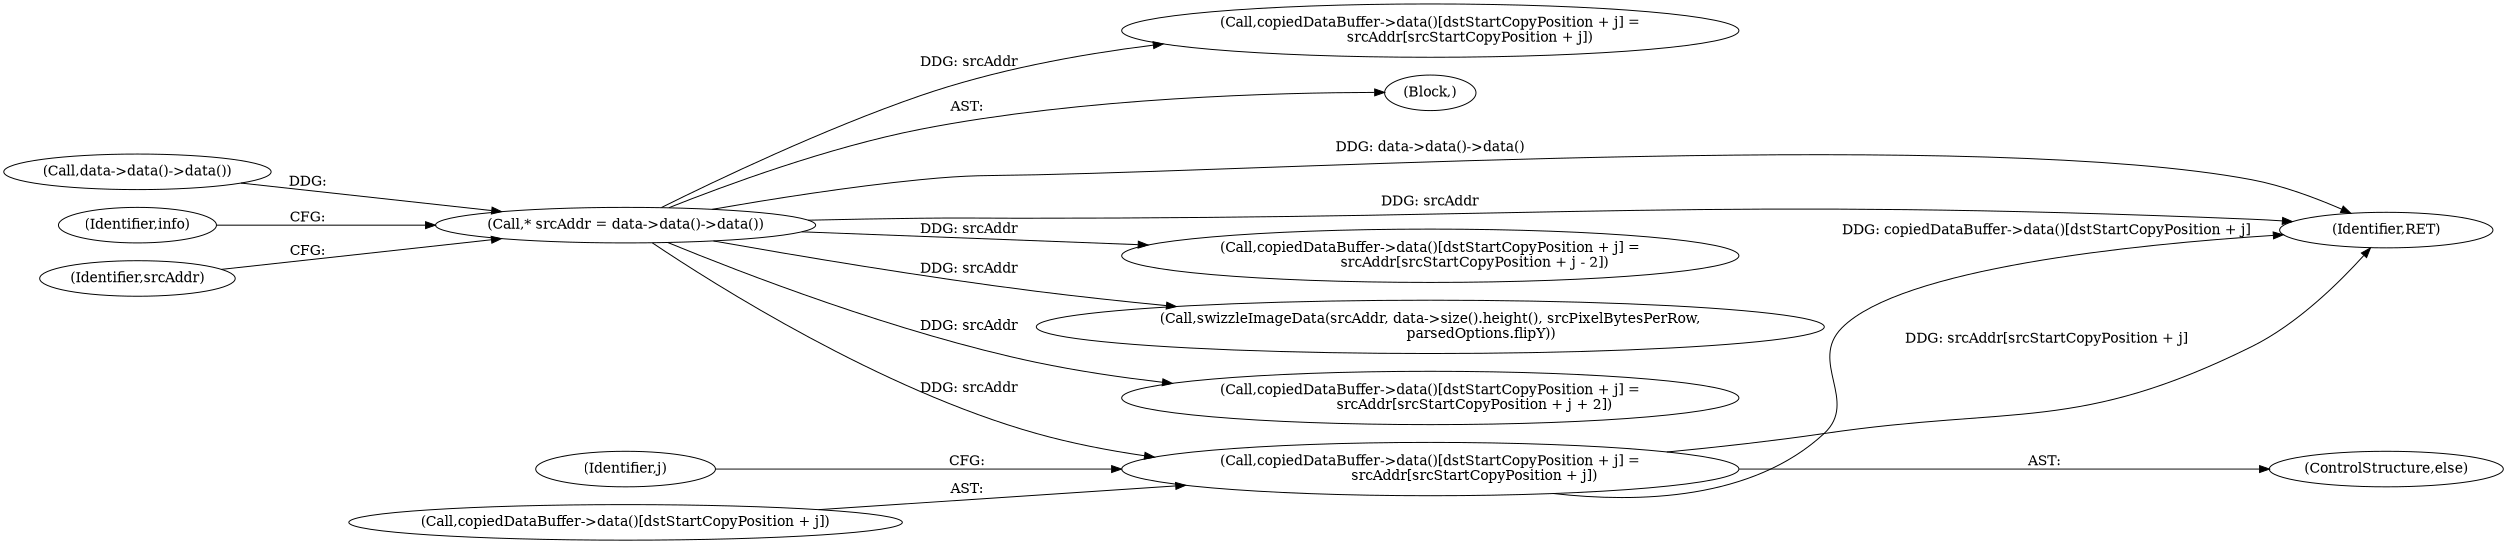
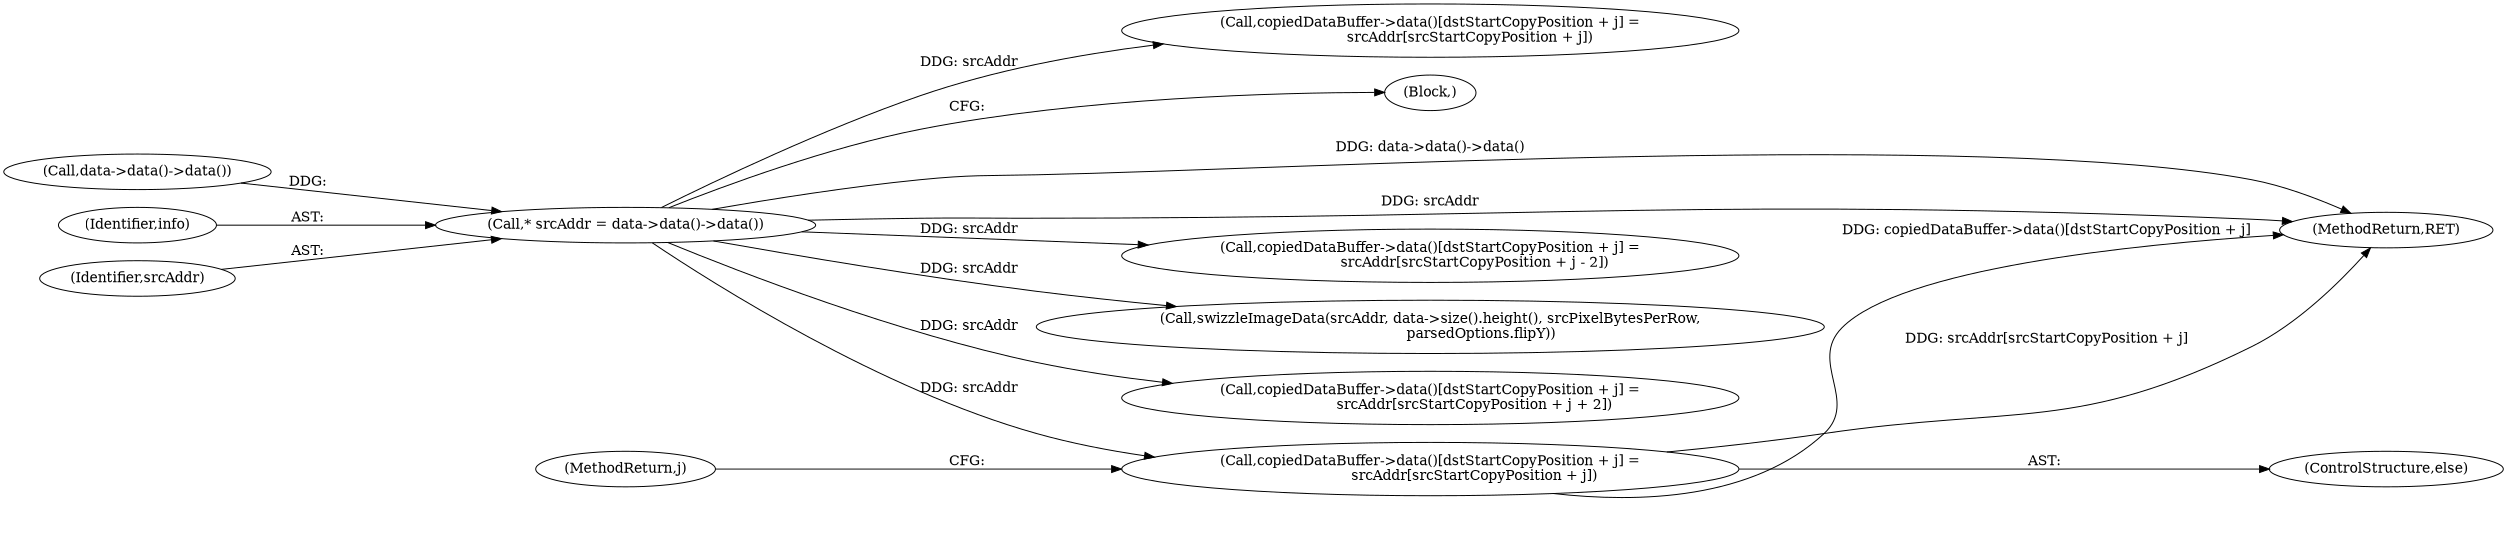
edge "(Call,* srcAddr = data->data()->data())" -> "(Block,)": label "AST: " -> "CFG: "
edge "(Identifier,info)" -> "(Call,* srcAddr = data->data()->data())": label "CFG: " -> "AST: "
node "(Identifier,RET)": label "(Identifier,RET)" -> "(MethodReturn,RET)"
edge "(Identifier,srcAddr)" -> "(Call,* srcAddr = data->data()->data())": label "CFG: " -> "AST: "
node "(Identifier,j)": label "(Identifier,j)" -> "(MethodReturn,j)"
node "(Call,copiedDataBuffer->data()[dstStartCopyPosition + j])": removed
